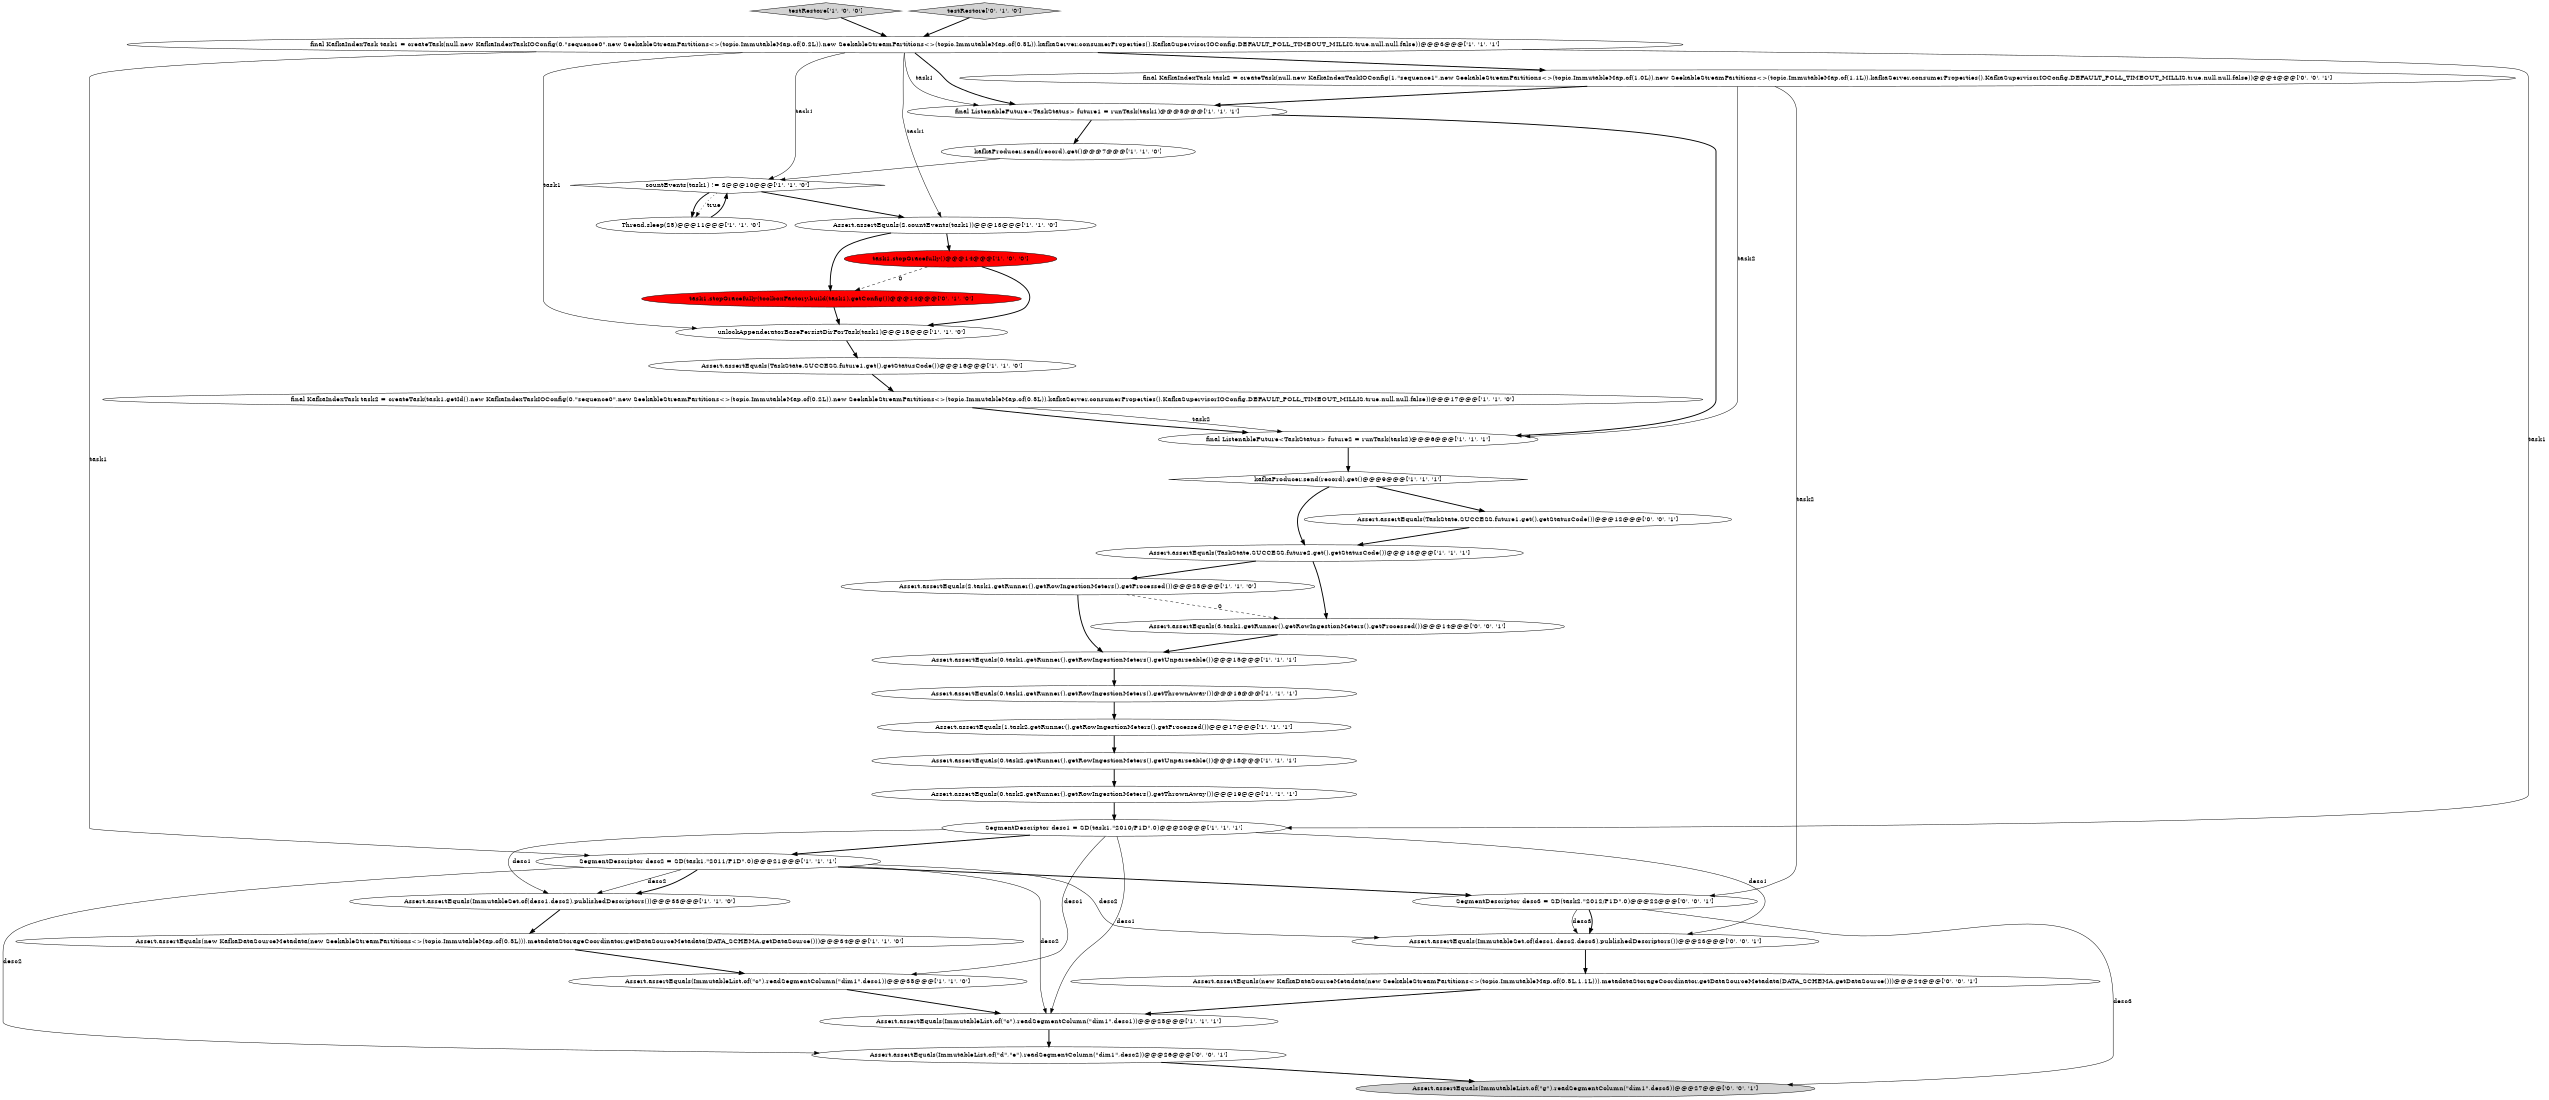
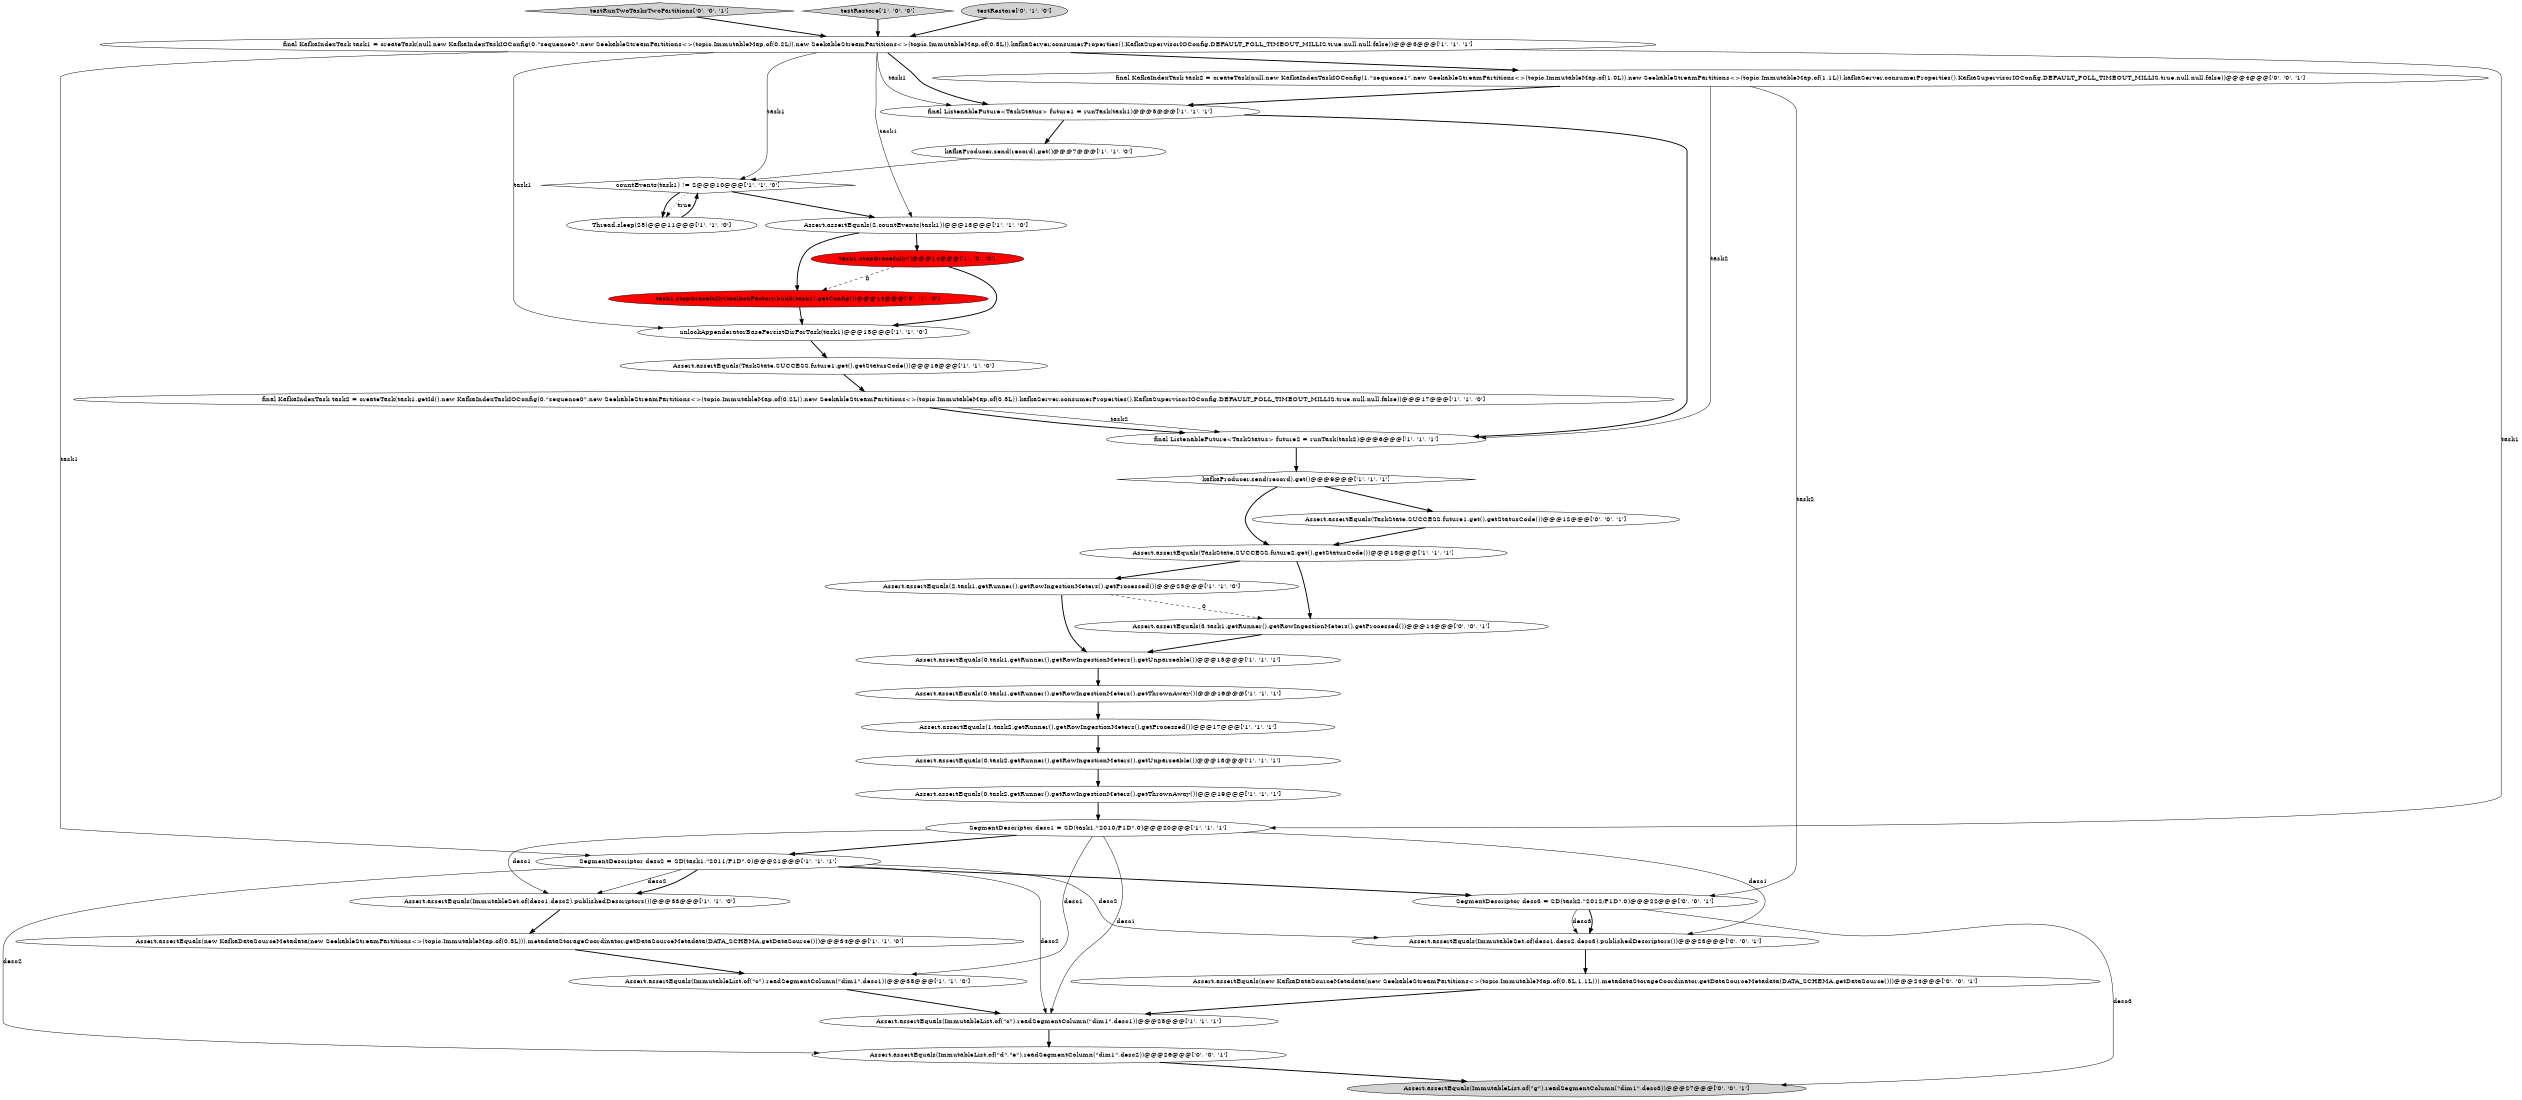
node "testRunTwoTasksTwoPartitions['0', '0', '1']": added
node "testRestore['0', '1', '0']": shape diamond -> ellipse
